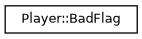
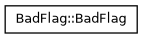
node "Player::BadFlag": label "Player::BadFlag" -> "BadFlag::BadFlag"
